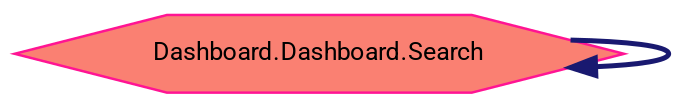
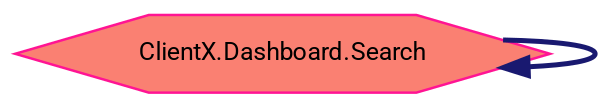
node "Dashboard.Dashboard.Search": label "Dashboard.Dashboard.Search" -> "ClientX.Dashboard.Search"
